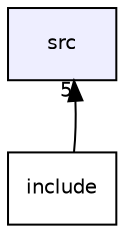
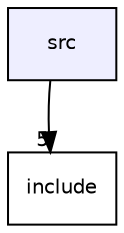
edge "include" -> "src": reversed
